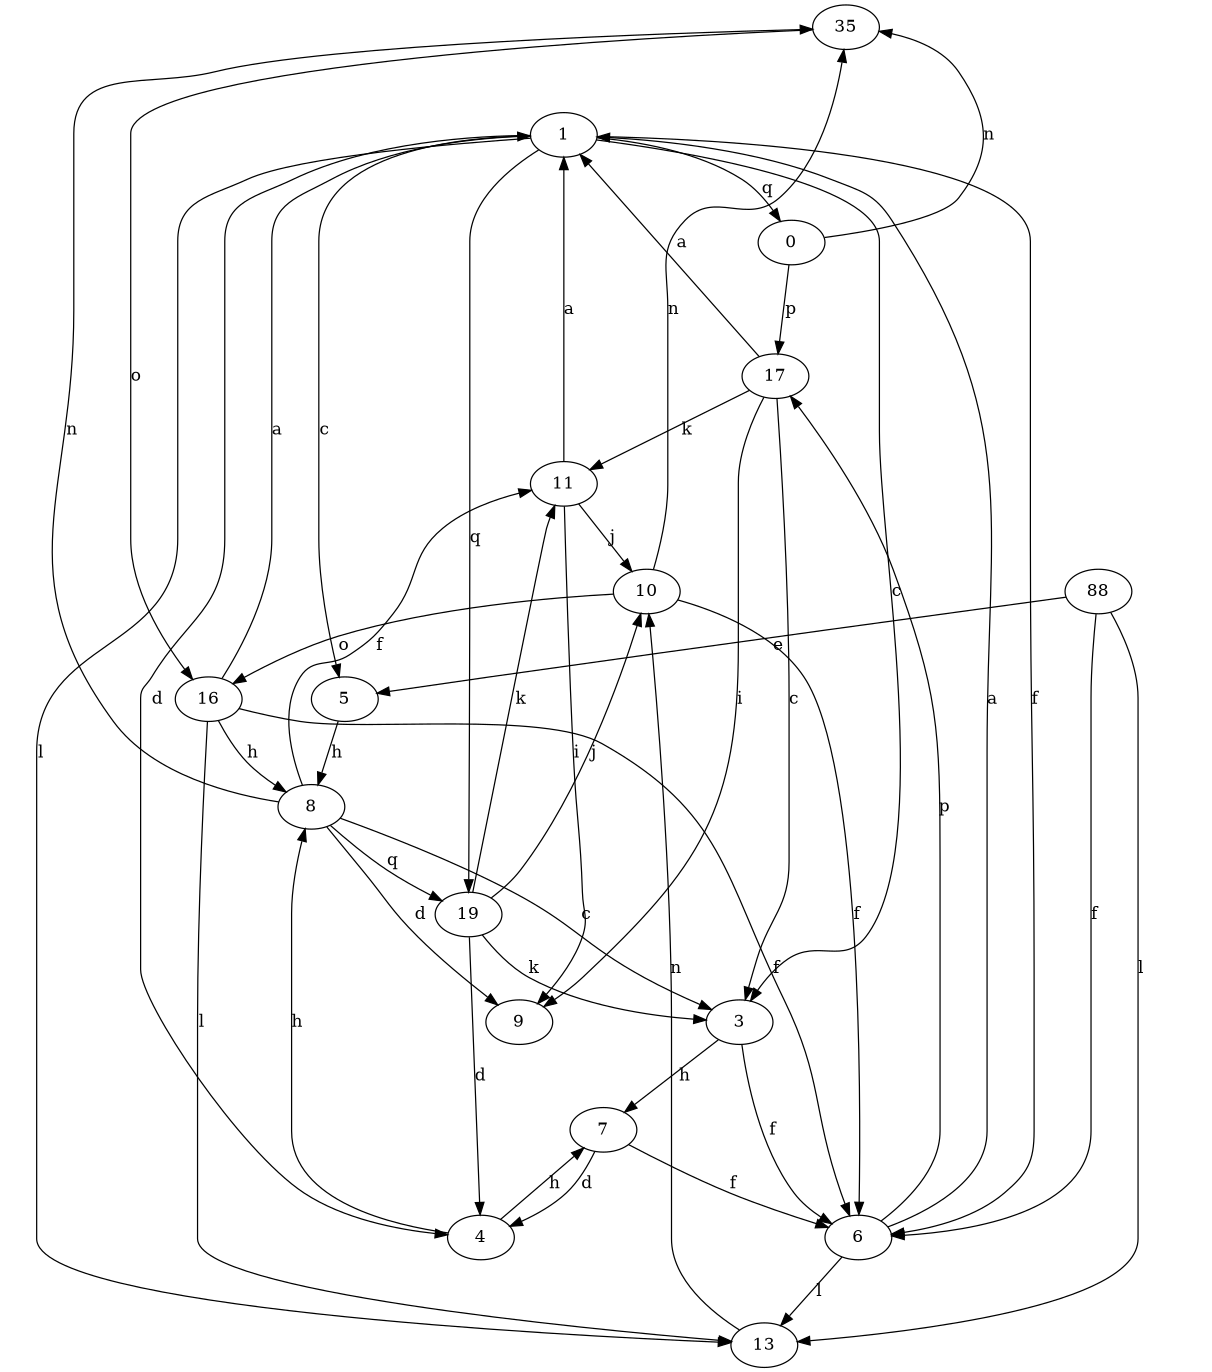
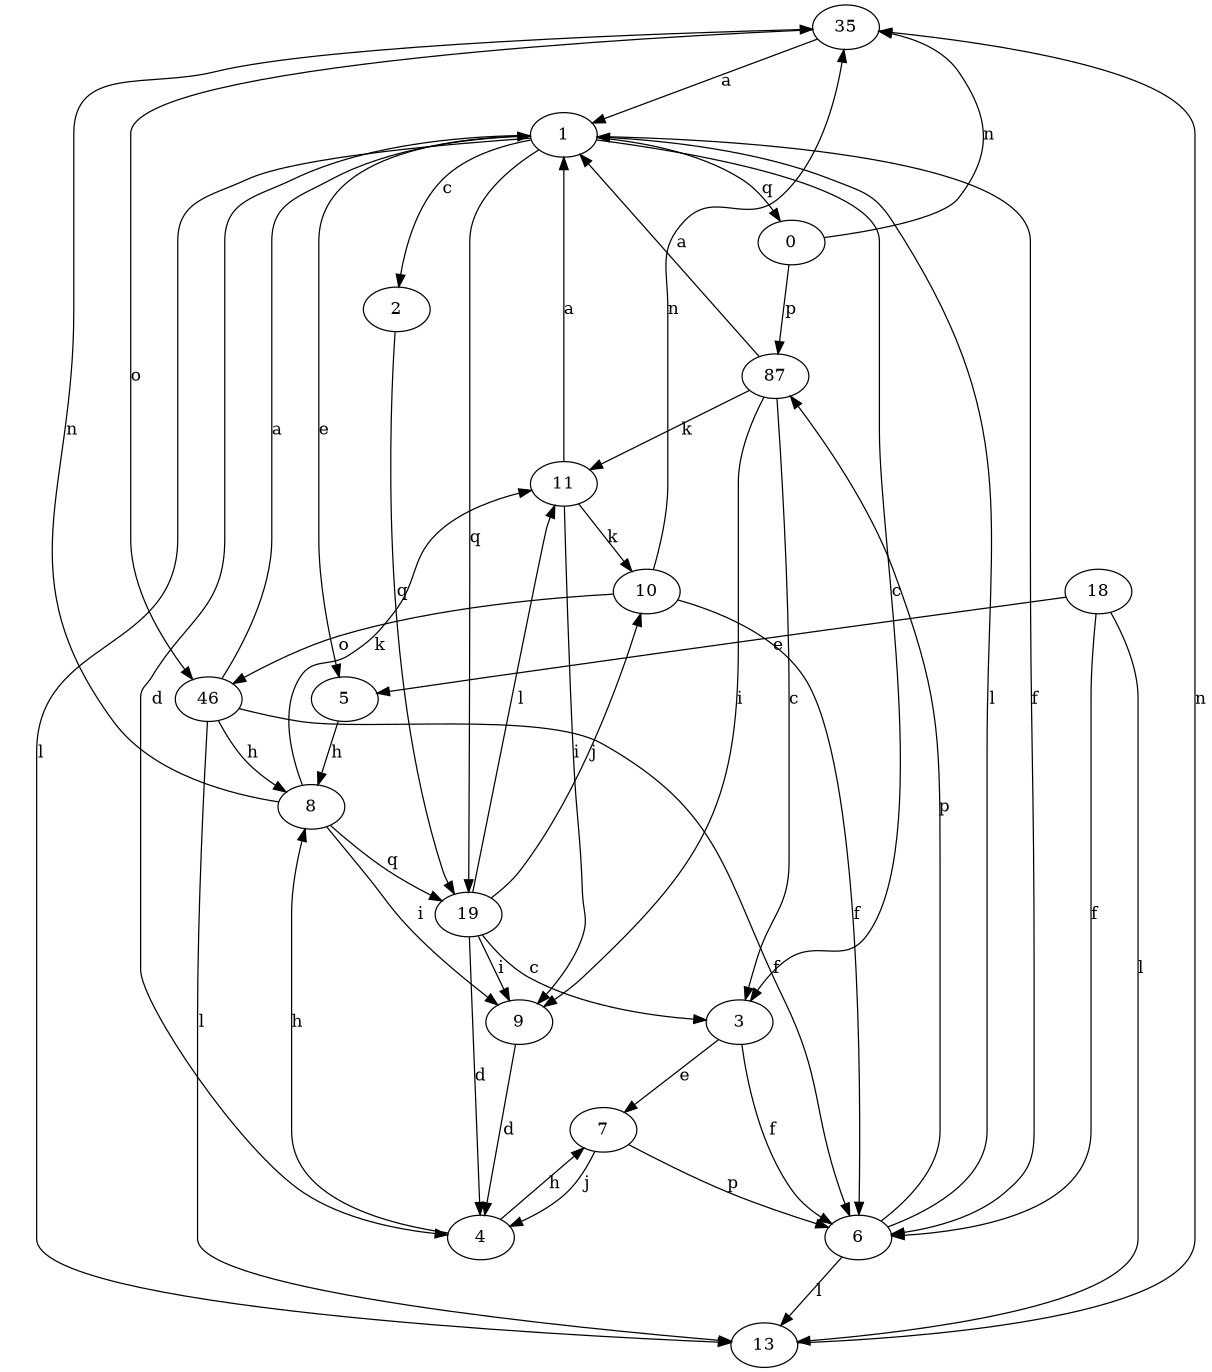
edge "35" -> "1": added, label "a"
node "2": added
node "17": label "17" -> "87"
edge "1" -> "5": label "c" -> "e"
edge "11" -> "10": label "j" -> "k"
node "88": label "88" -> "18"
edge "8" -> "11": label "f" -> "k"
node "16": label "16" -> "46"
edge "19" -> "11": label "k" -> "l"
edge "6" -> "1": label "a" -> "l"
edge "8" -> "3": removed, label "c"
edge "8" -> "9": label "d" -> "i"
edge "19" -> "9": added, label "i"
edge "19" -> "3": label "k" -> "c"
edge "13" -> "10": now "13" -> "35"
edge "3" -> "7": label "h" -> "e"
edge "9" -> "4": added, label "d"
edge "7" -> "4": label "d" -> "j"
edge "7" -> "6": label "f" -> "p"
